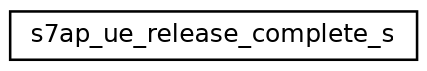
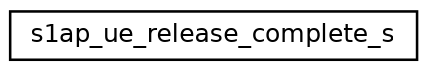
node "s7ap_ue_release_complete_s": label "s7ap_ue_release_complete_s" -> "s1ap_ue_release_complete_s"
